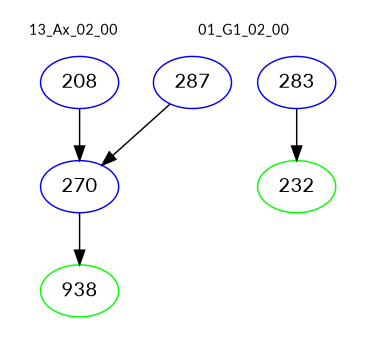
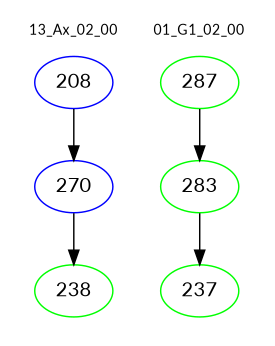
node "287": color blue -> green
node "283": color blue -> green
edge "287" -> "270": now "287" -> "283"
node "232": label "232" -> "237"
node "938": label "938" -> "238"
